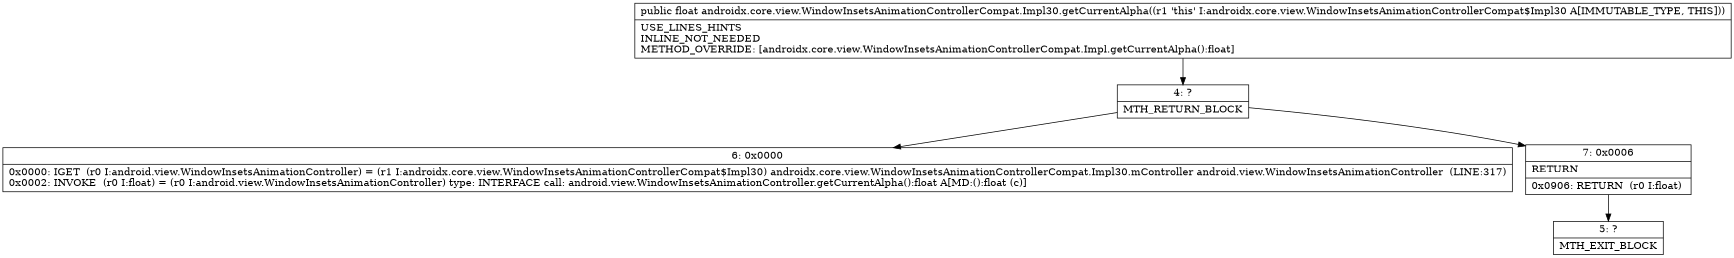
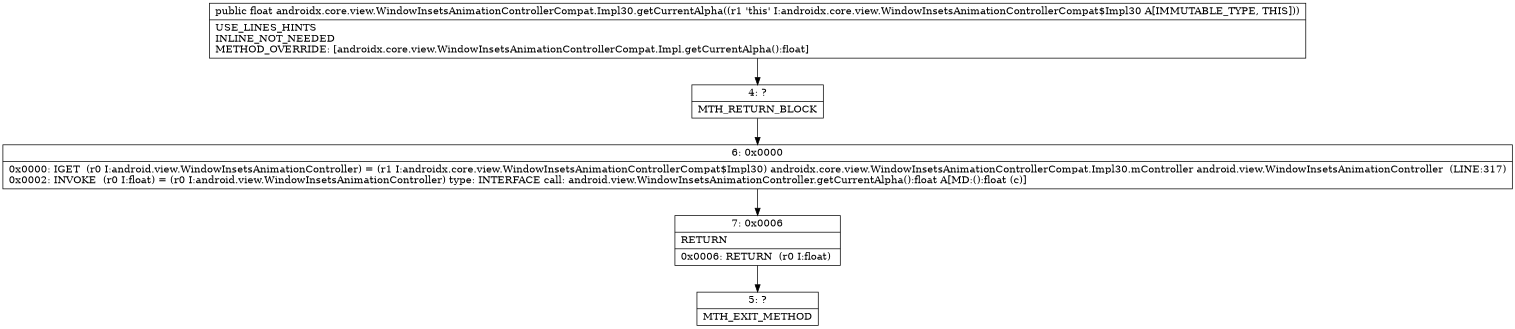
edge "4: ?" -> "7: 0x0006": now "6: 0x0000" -> "7: 0x0006"
node "7: 0x0006": text "0x0906: RETURN  (r0 I:float)" -> "0x0006: RETURN  (r0 I:float)"
node "5: ?": text "MTH_EXIT_BLOCK" -> "MTH_EXIT_METHOD"
